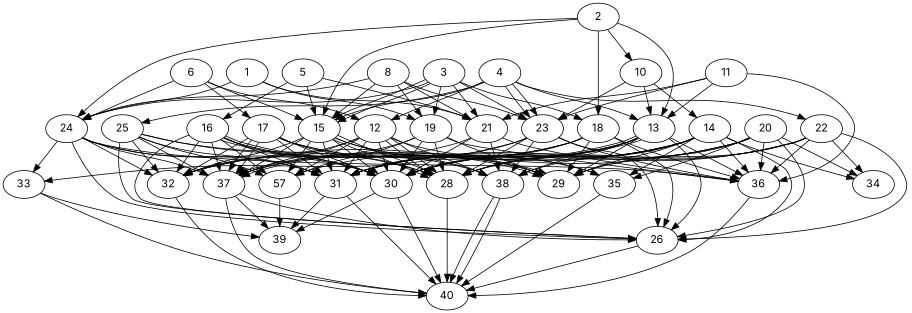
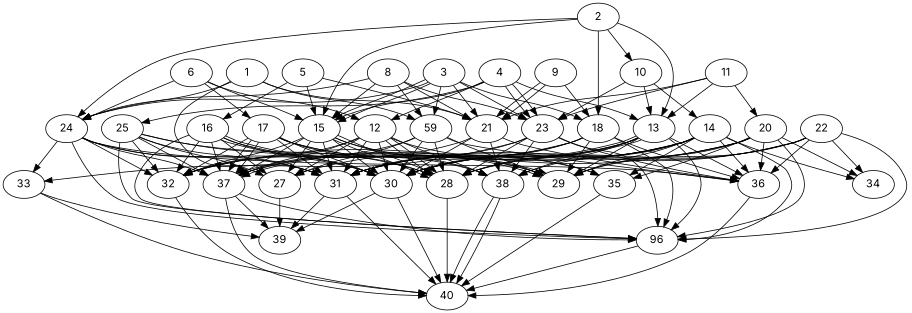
node "9": added
edge "4" -> "22": removed
edge "11" -> "36": now "11" -> "20"
node "19": label "19" -> "59"
edge "16" -> "31": now "1" -> "31"
node "57": label "57" -> "27"
node "26": label "26" -> "96"
